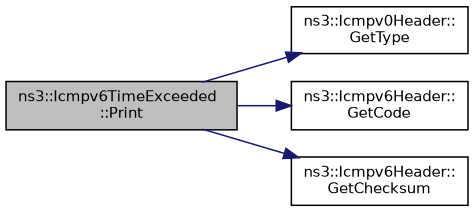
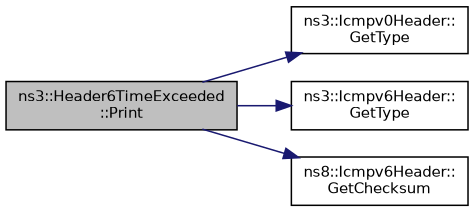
node "ns3::Icmpv6TimeExceeded ::Print": label "ns3::Icmpv6TimeExceeded ::Print" -> "ns3::Header6TimeExceeded ::Print"
node "ns3::Icmpv6Header:: GetCode": label "ns3::Icmpv6Header:: GetCode" -> "ns3::Icmpv6Header:: GetType"
node "ns3::Icmpv6Header:: GetChecksum": label "ns3::Icmpv6Header:: GetChecksum" -> "ns8::Icmpv6Header:: GetChecksum"
